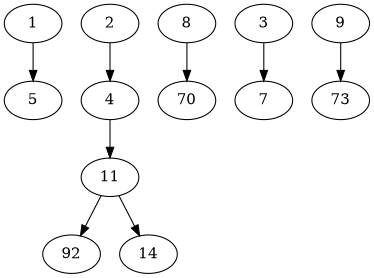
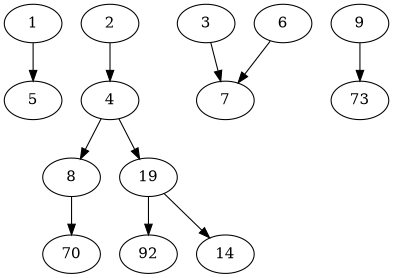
node "6": added
edge "4" -> "8": added
node "11": label "11" -> "19"
